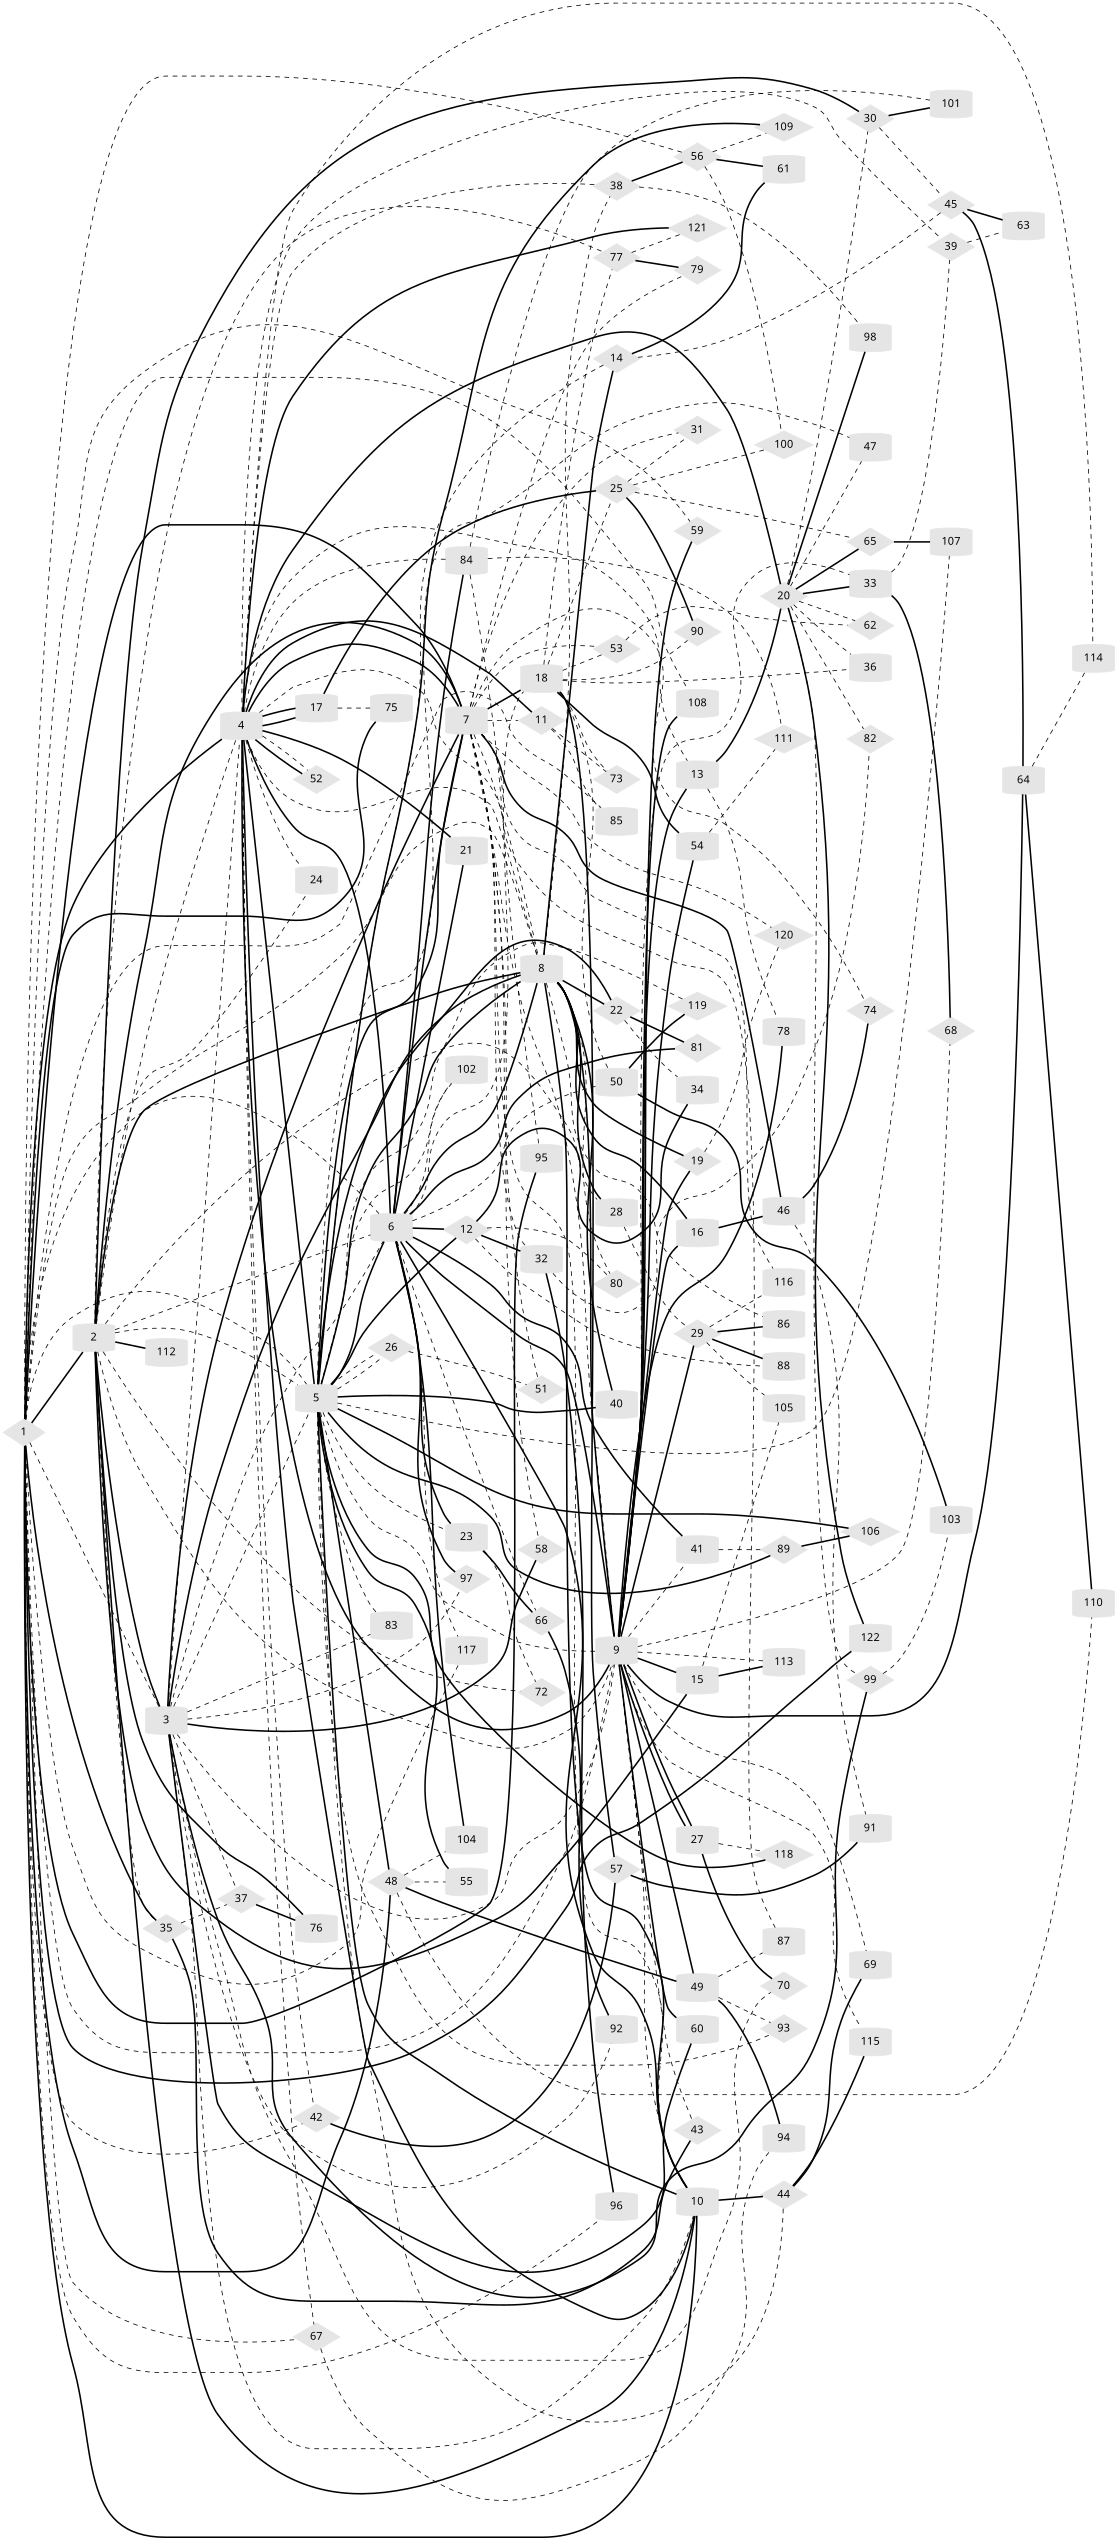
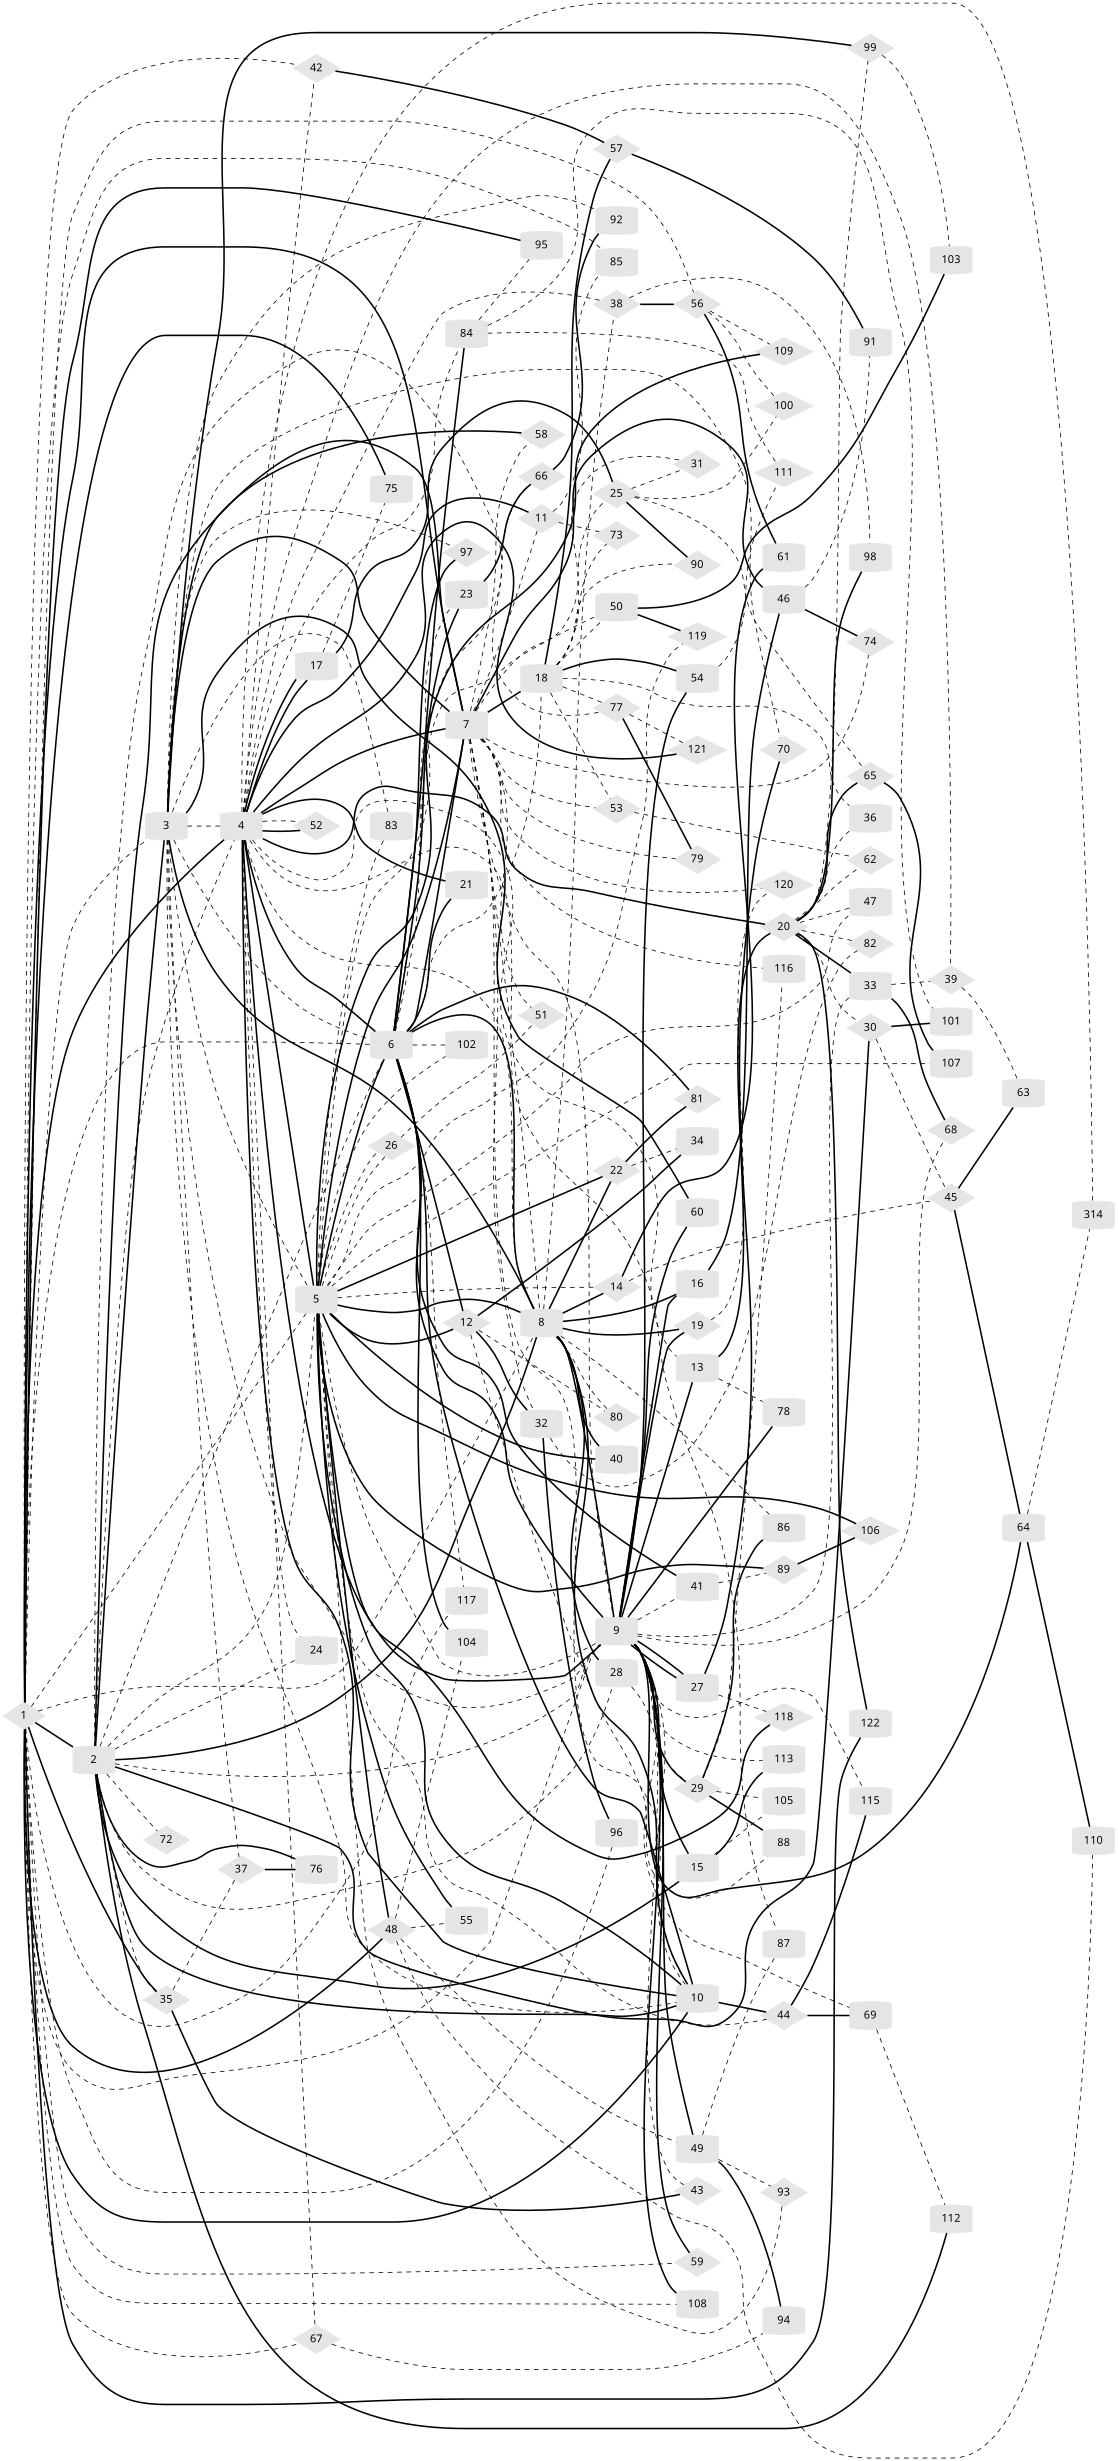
node "114": label "114" -> "314"
edge "23" -- "72": removed
edge "48" -- "49": style bold -> dashed
edge "69" -- "112": added
